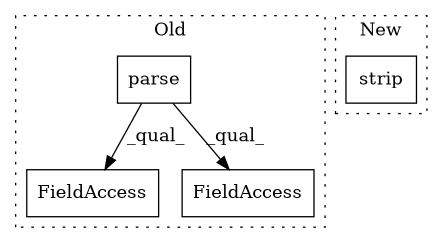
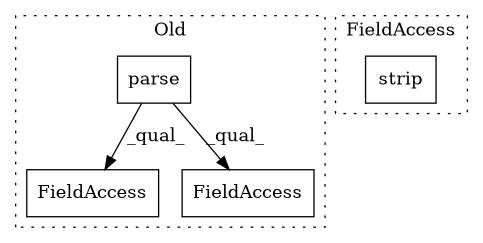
cluster "New": label "New" -> "FieldAccess"
